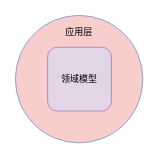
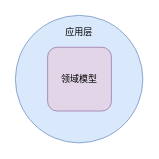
node "应用层": fillcolor #f8cecc -> #dae8fc
